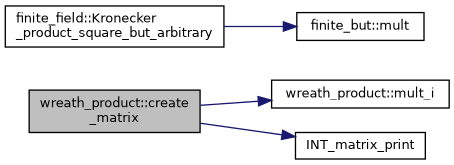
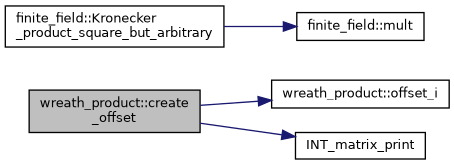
node "finite_but::mult": label "finite_but::mult" -> "finite_field::mult"
node "wreath_product::mult_i": label "wreath_product::mult_i" -> "wreath_product::offset_i"
node "wreath_product::create _matrix": label "wreath_product::create _matrix" -> "wreath_product::create _offset"
